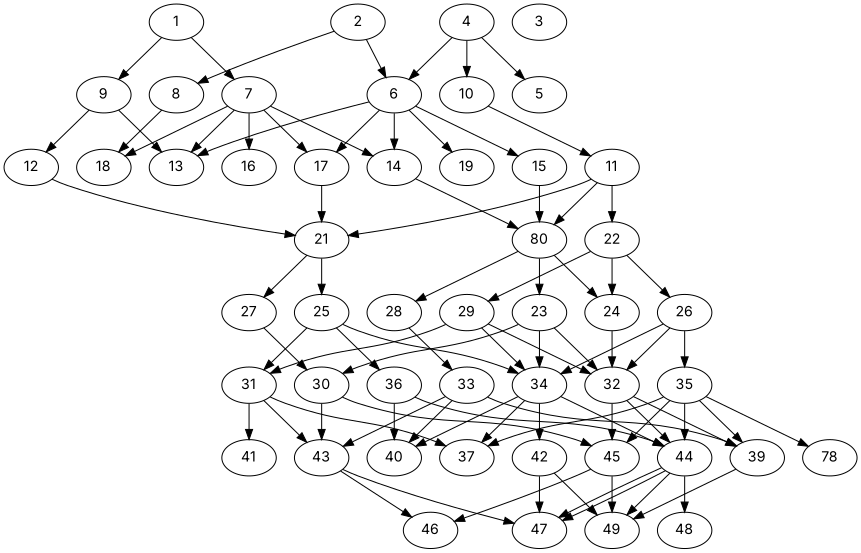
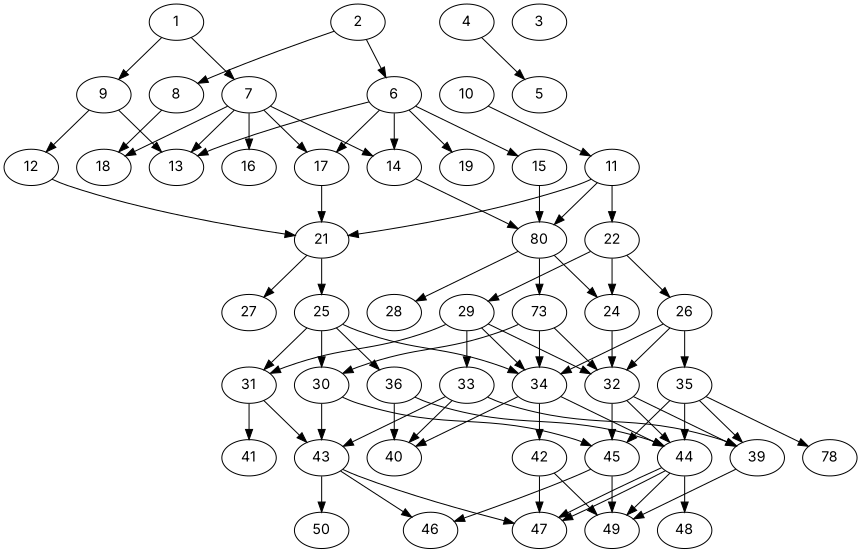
edge "4" -> "10": removed
edge "4" -> "6": removed
node "23": label "23" -> "73"
edge "28" -> "33": now "29" -> "33"
edge "27" -> "30": now "25" -> "30"
node "37": removed
node "50": added
